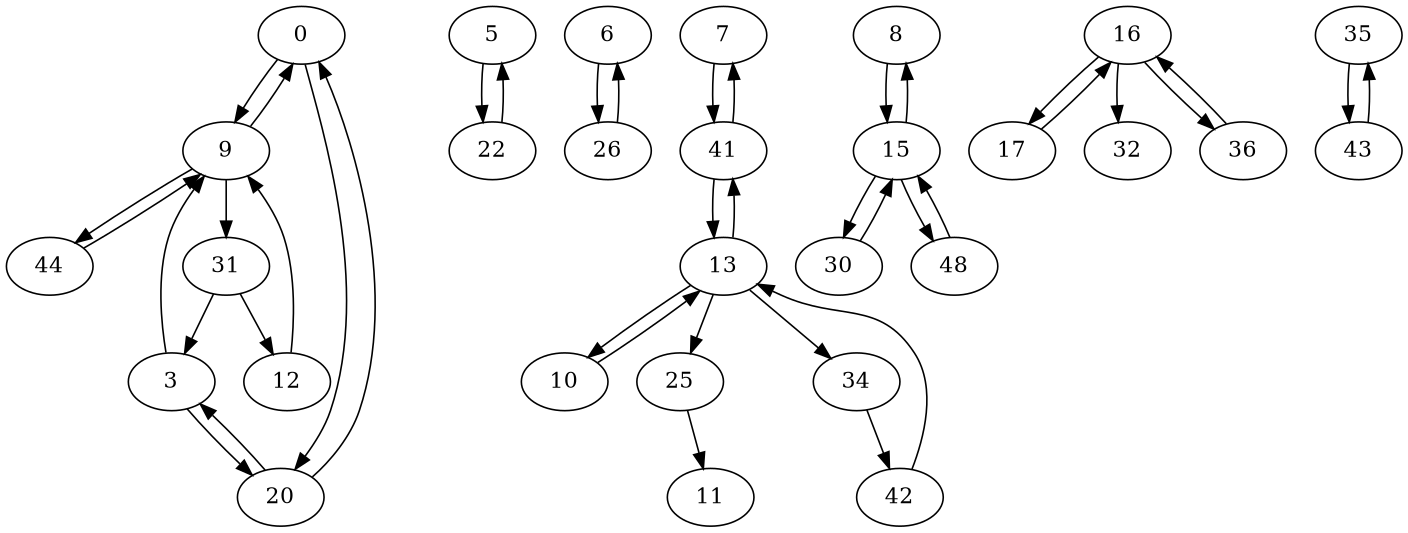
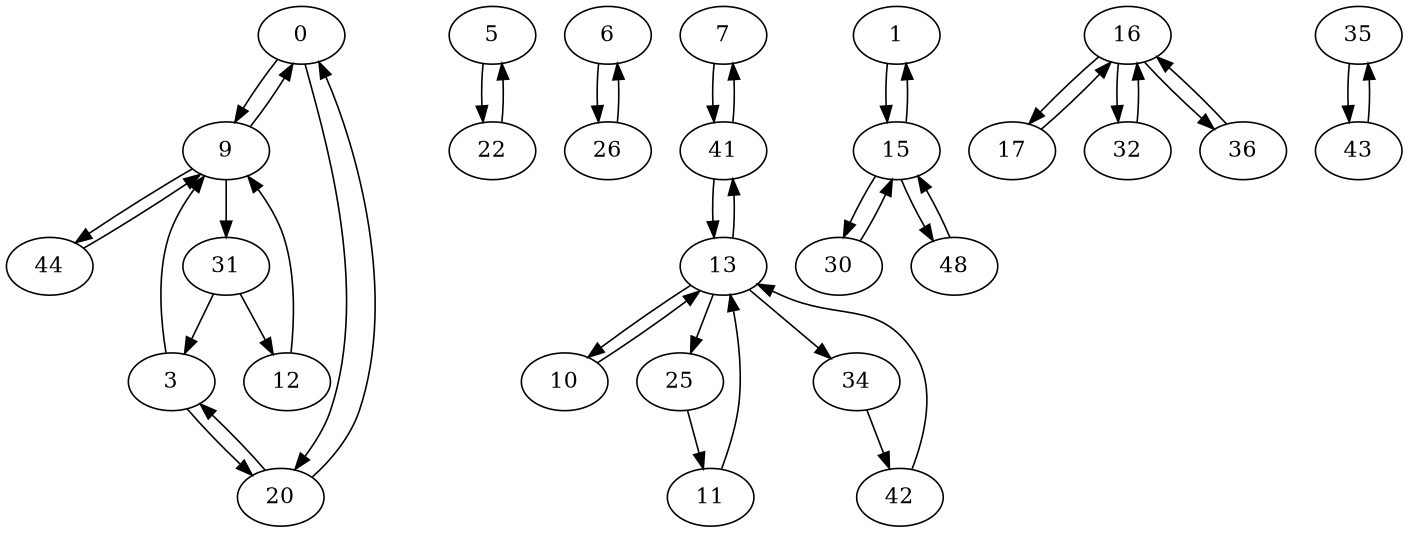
node "8": label "8" -> "1"
edge "32" -> "16": added
edge "11" -> "13": added
